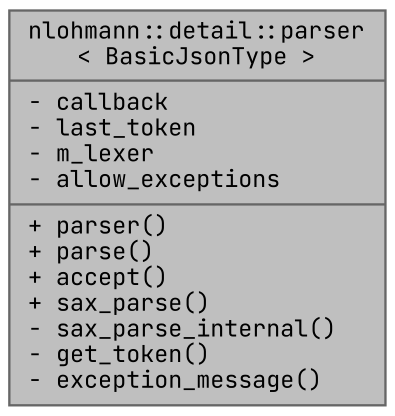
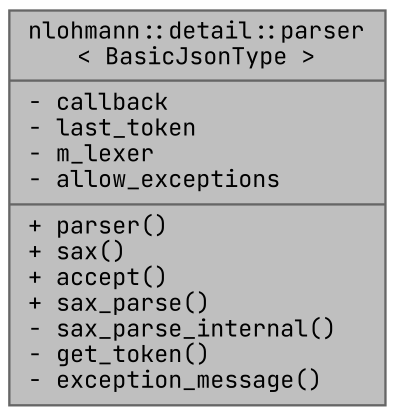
node "nlohmann::detail::parser": text "+ parse()" -> "+ sax()"
